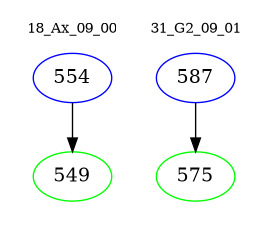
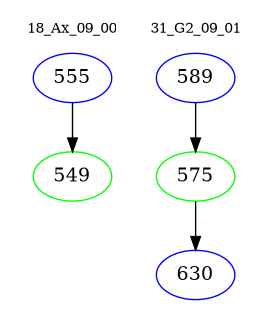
node "554": label "554" -> "555"
node "587": label "587" -> "589"
node "630": added
